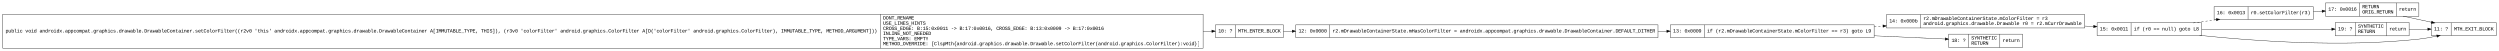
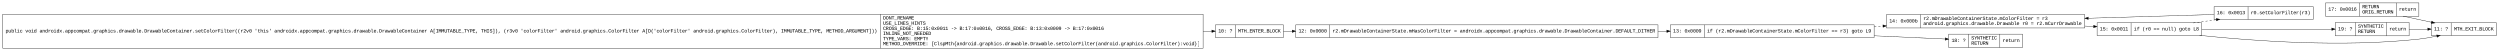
edge "16: 0x0013" -> "17: 0x0016": now "16: 0x0013" -> "14: 0x000b"
